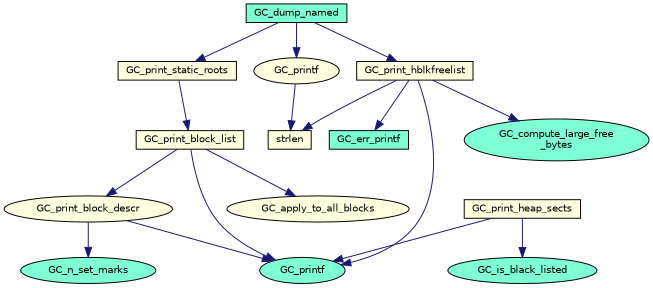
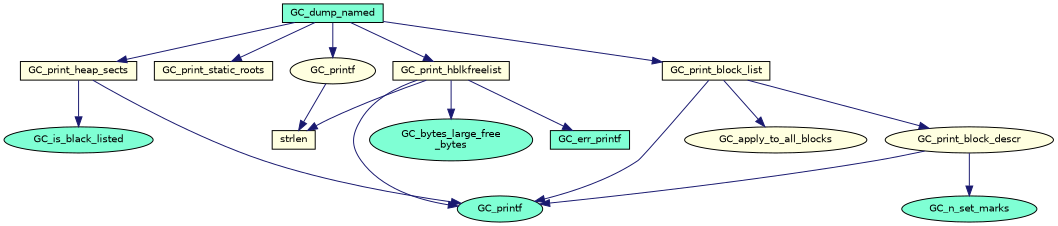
edge "GC_dump_named" -> "GC_print_heap_sects": added
edge "GC_print_static_roots" -> "GC_print_block_list": now "GC_dump_named" -> "GC_print_block_list"
node "GC_compute_large_free _bytes": label "GC_compute_large_free _bytes" -> "GC_bytes_large_free _bytes"
